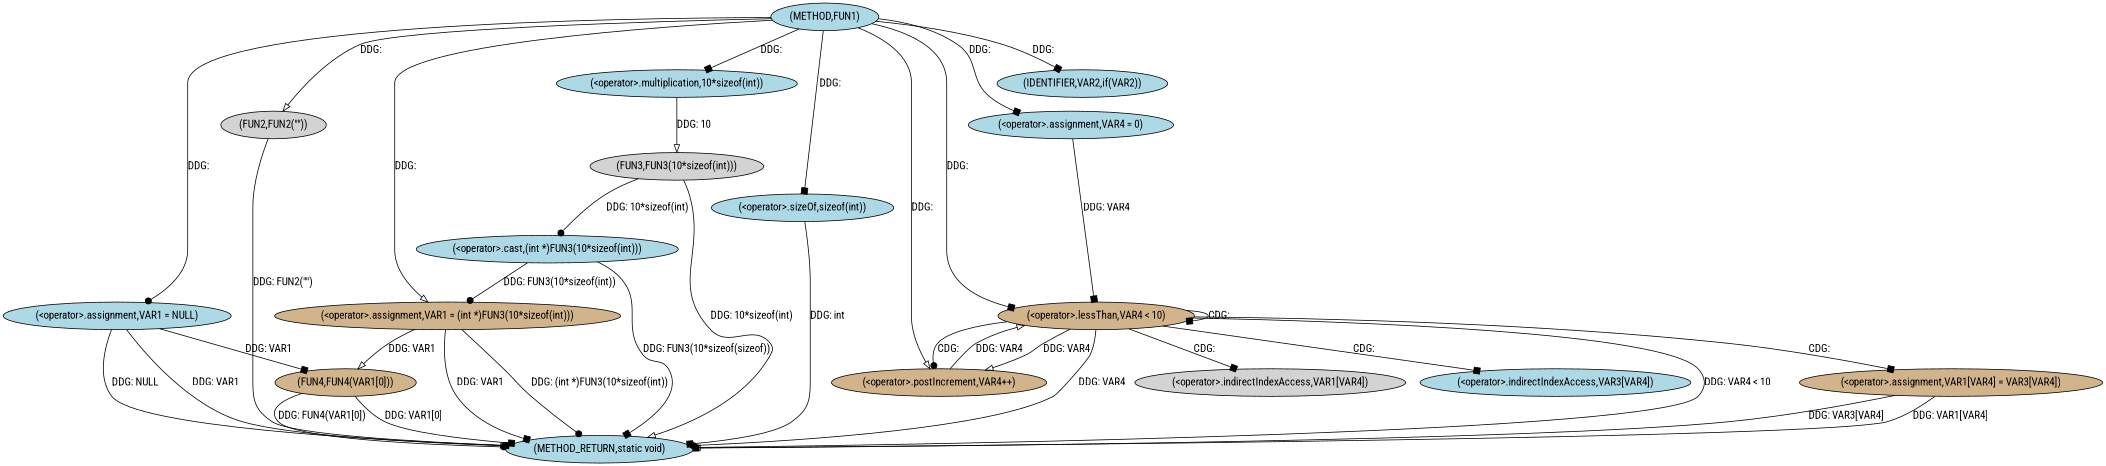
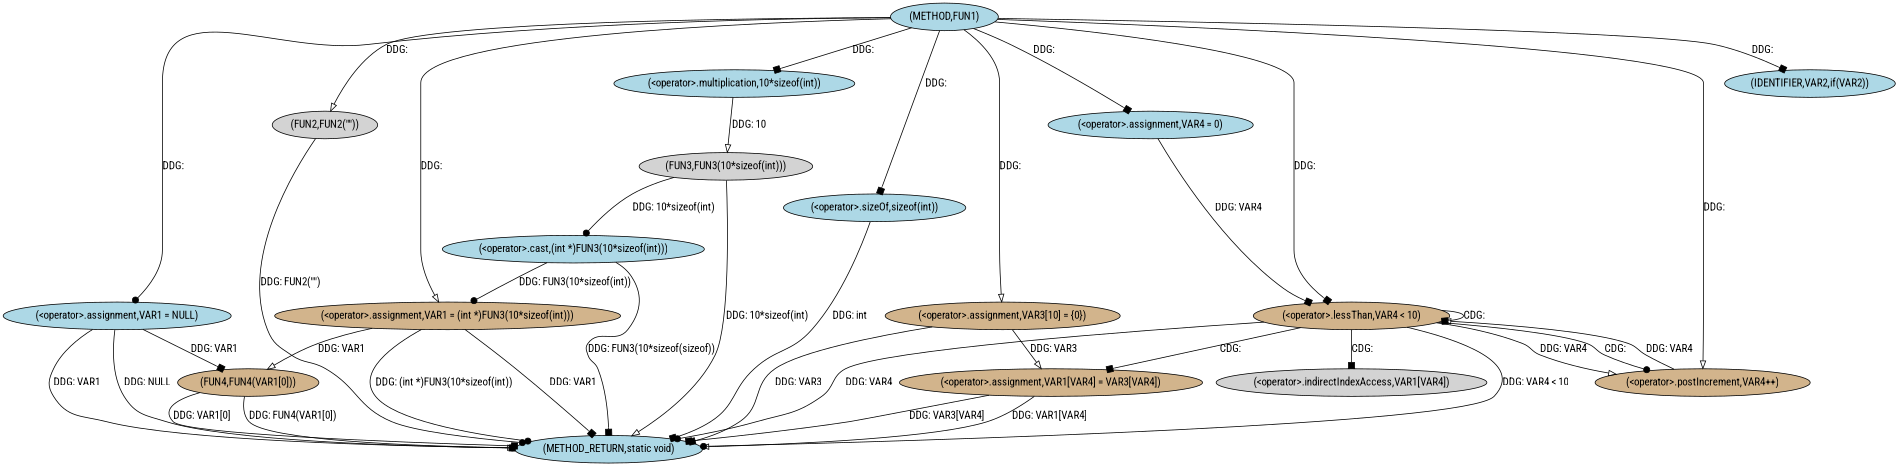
node "(<operator>.assignment,VAR3[10] = {0})": added
node "(<operator>.indirectIndexAccess,VAR3[VAR4])": removed
